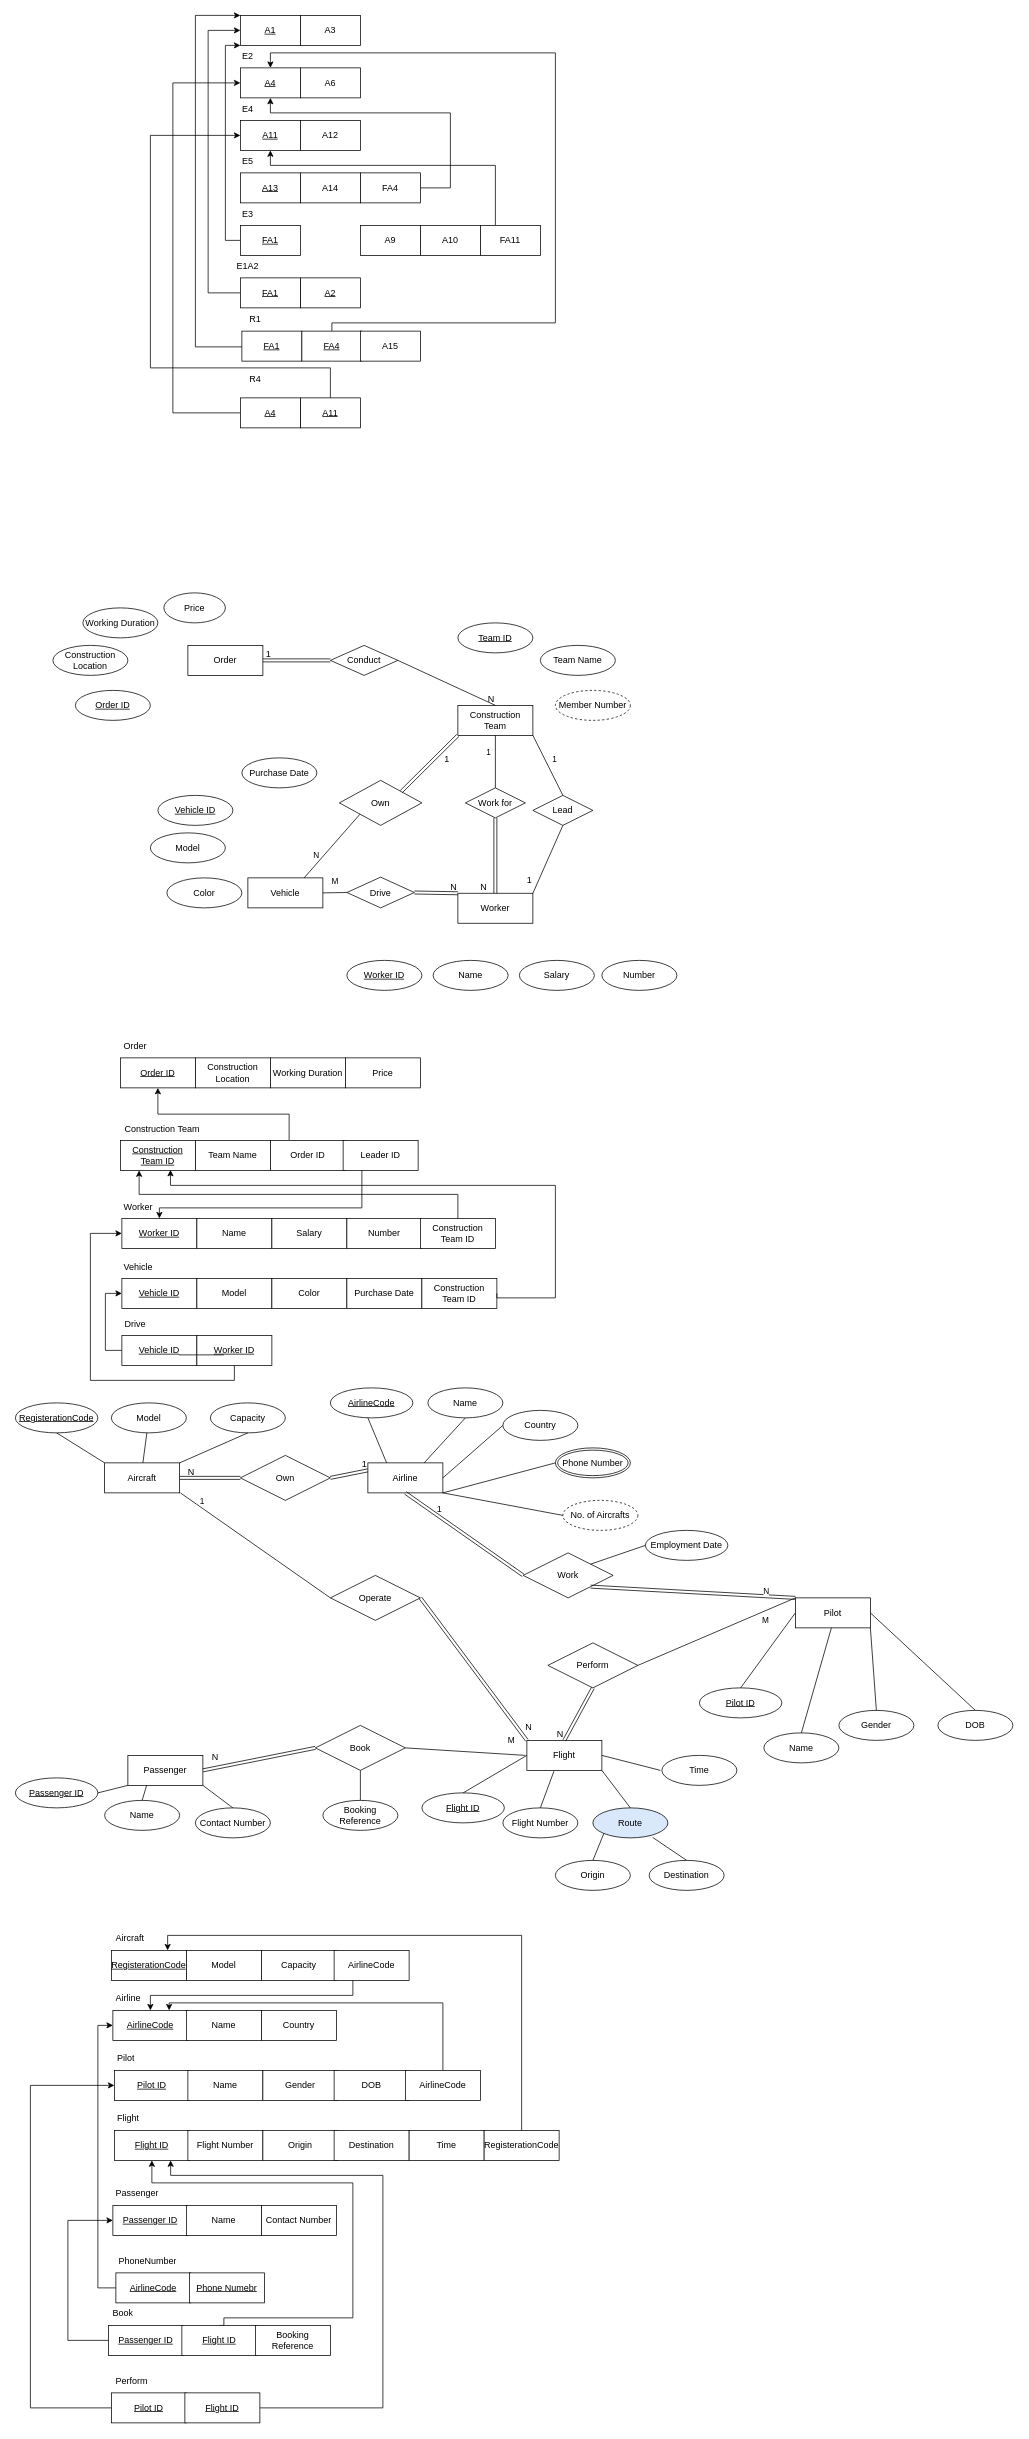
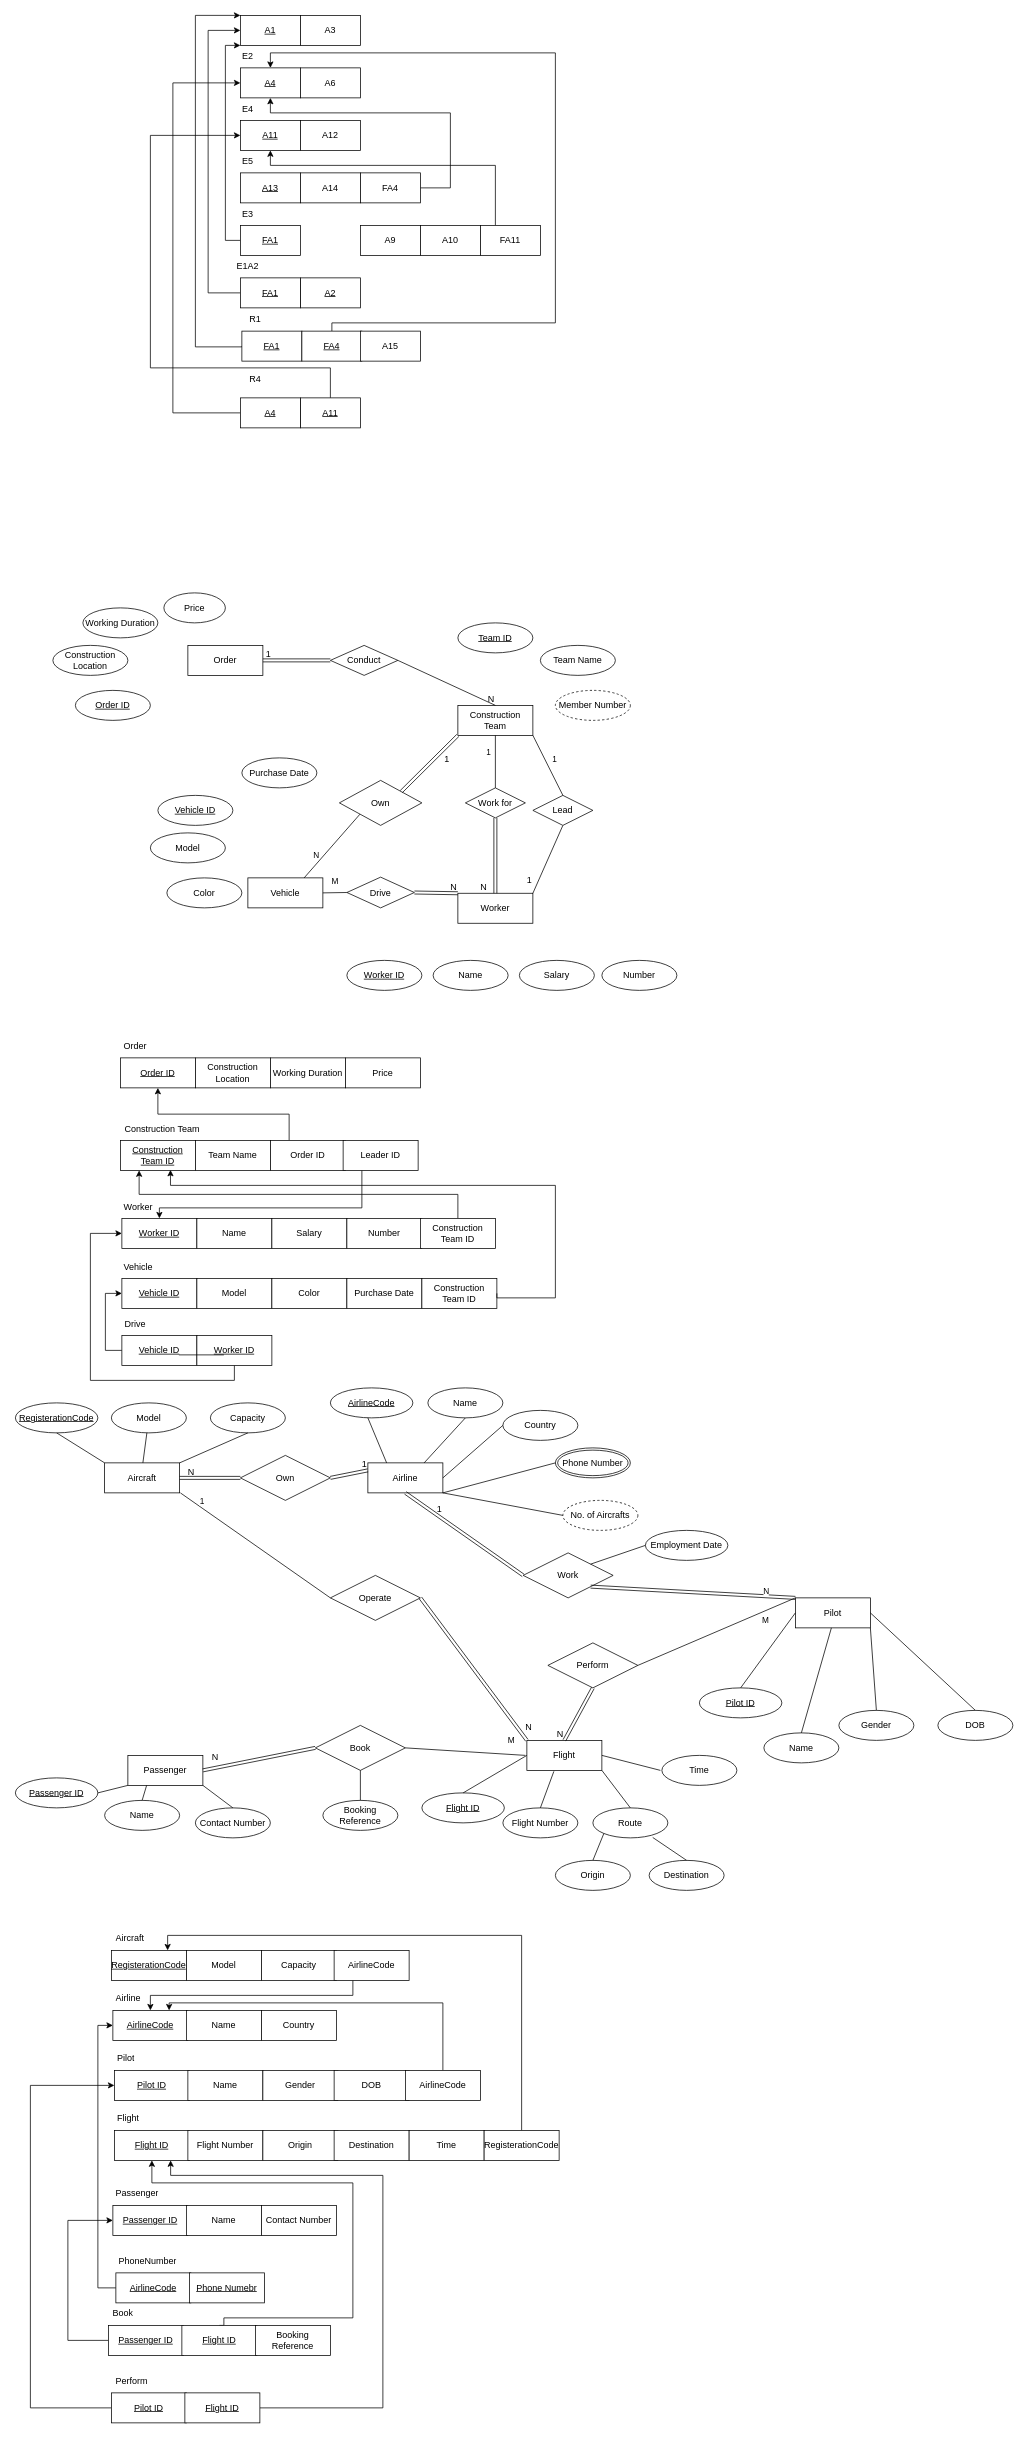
node "Route": fillcolor #dae8fc -> #ffffff
